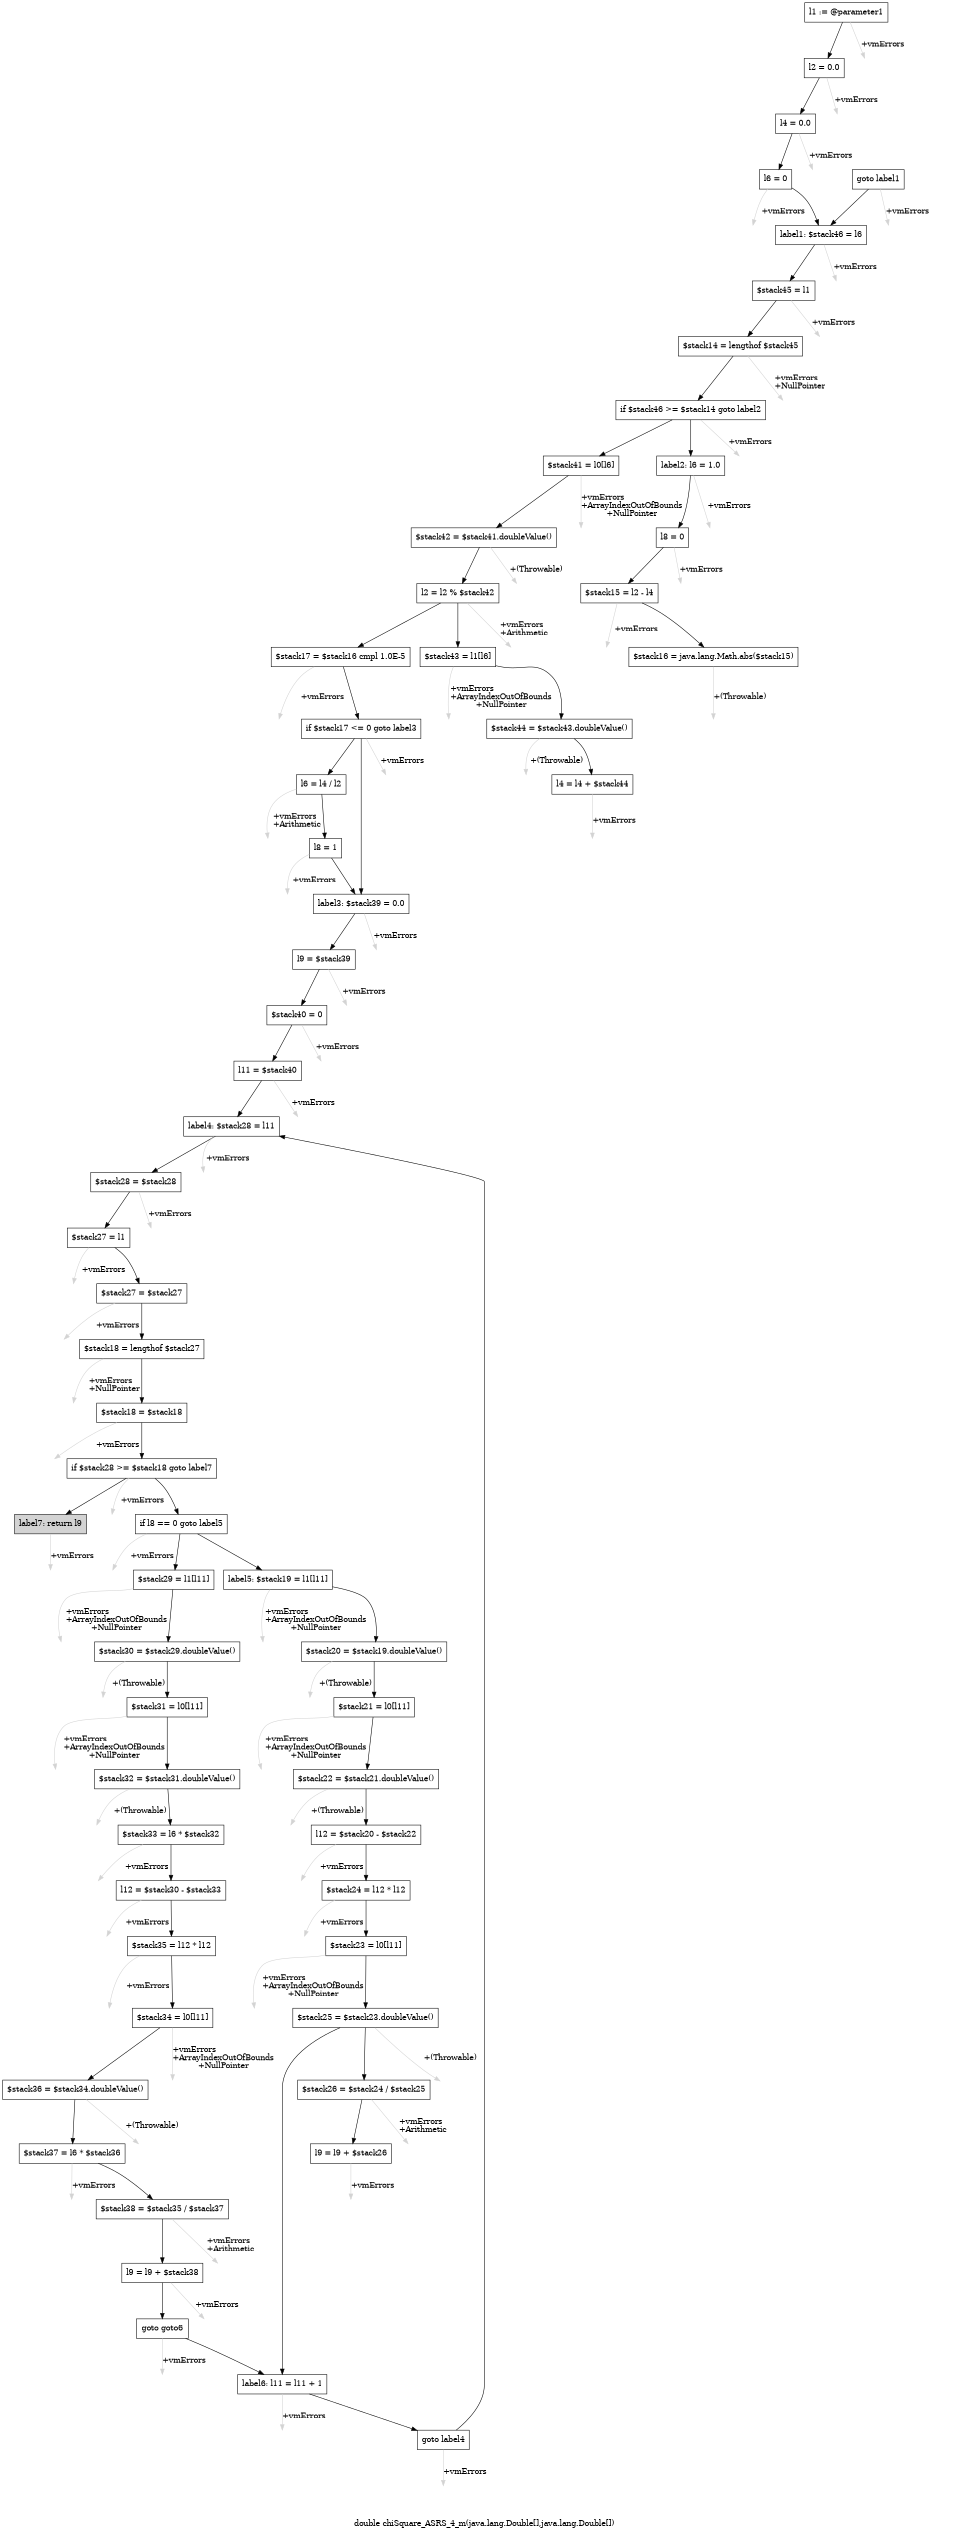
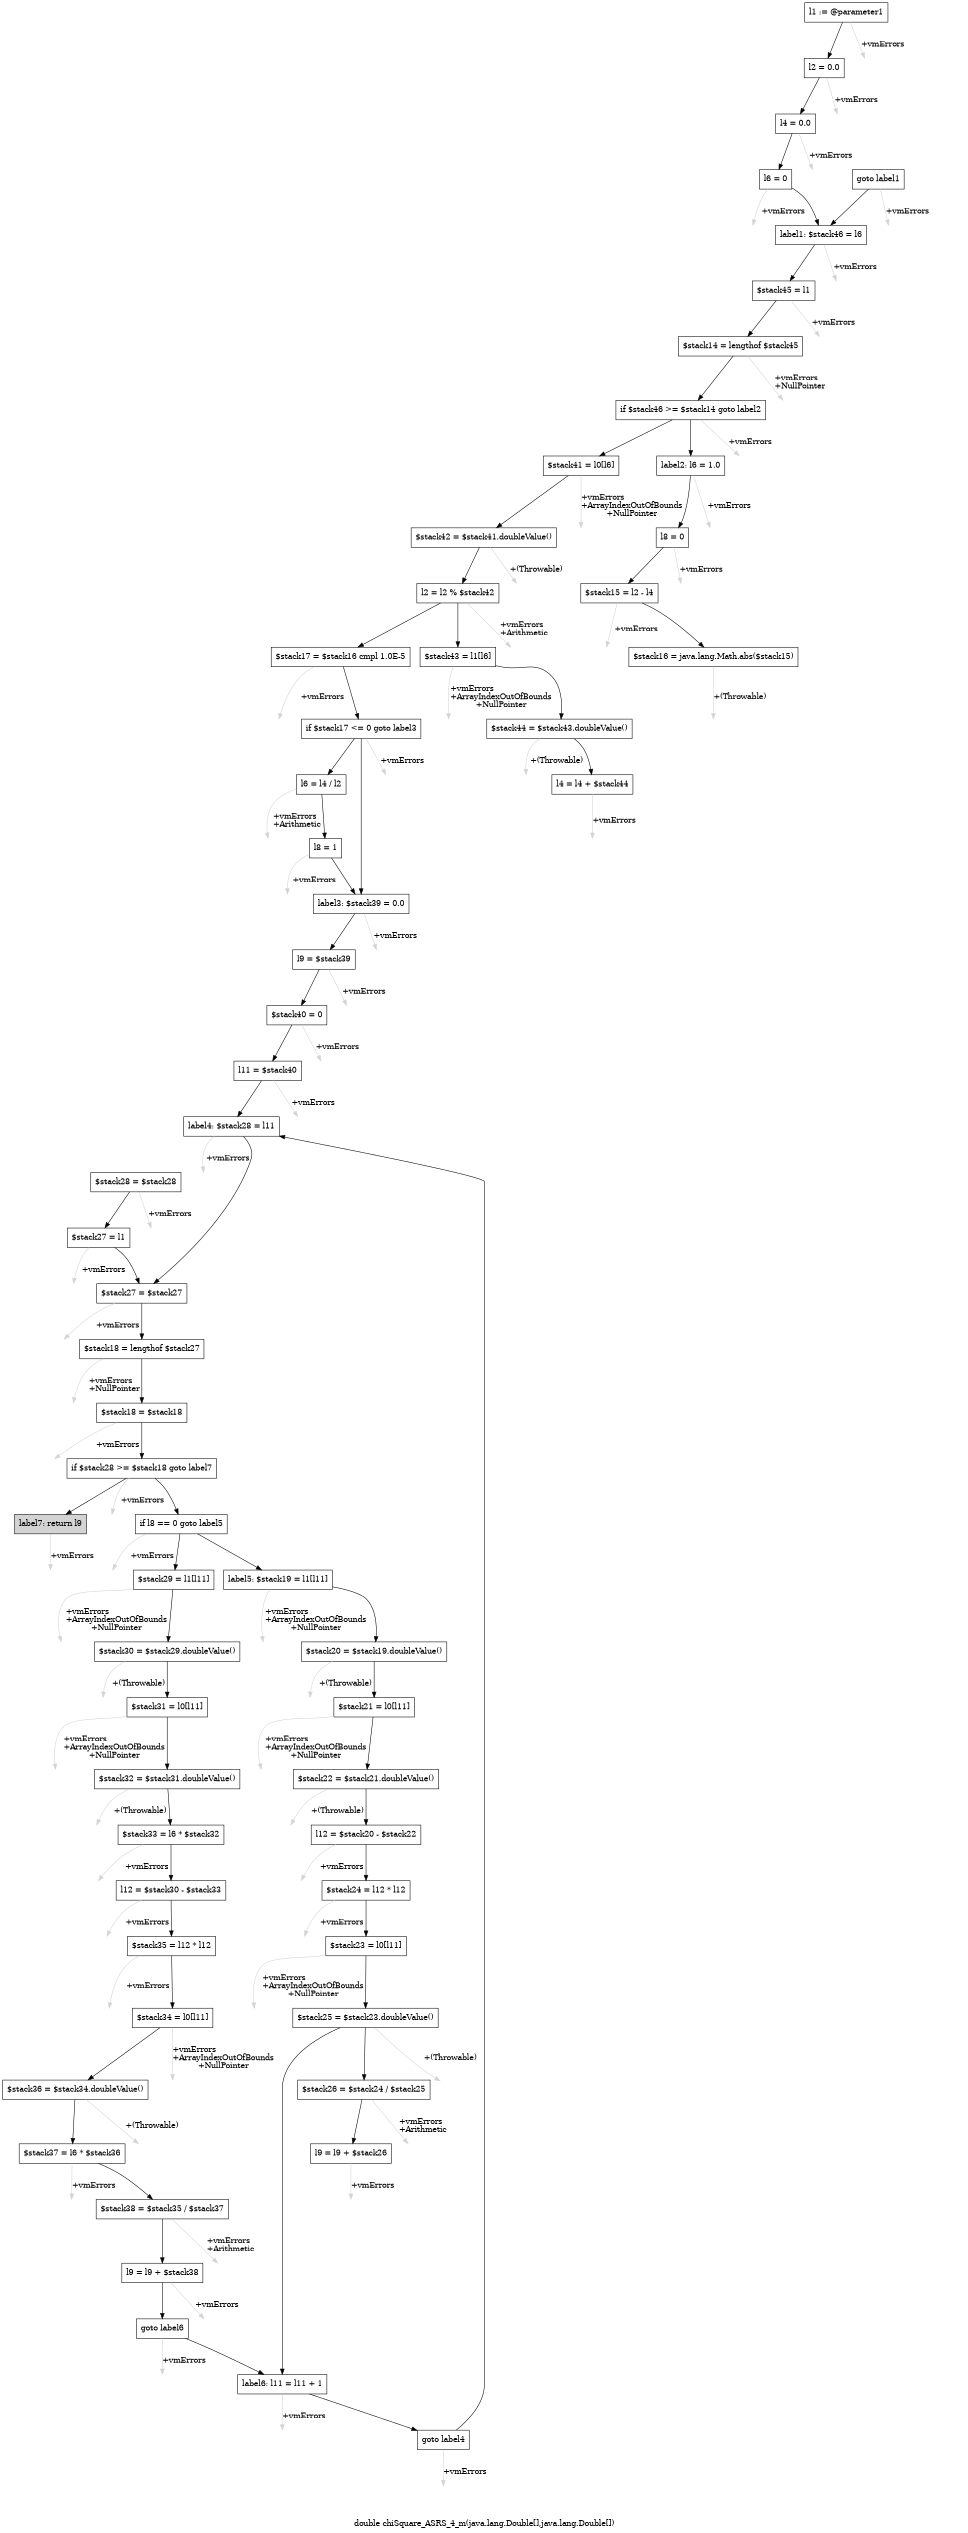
edge "label4: $stack28 = l11" -> "$stack28 = $stack28": now "label4: $stack28 = l11" -> "$stack27 = $stack27"
node "goto goto6": label "goto goto6" -> "goto label6"
